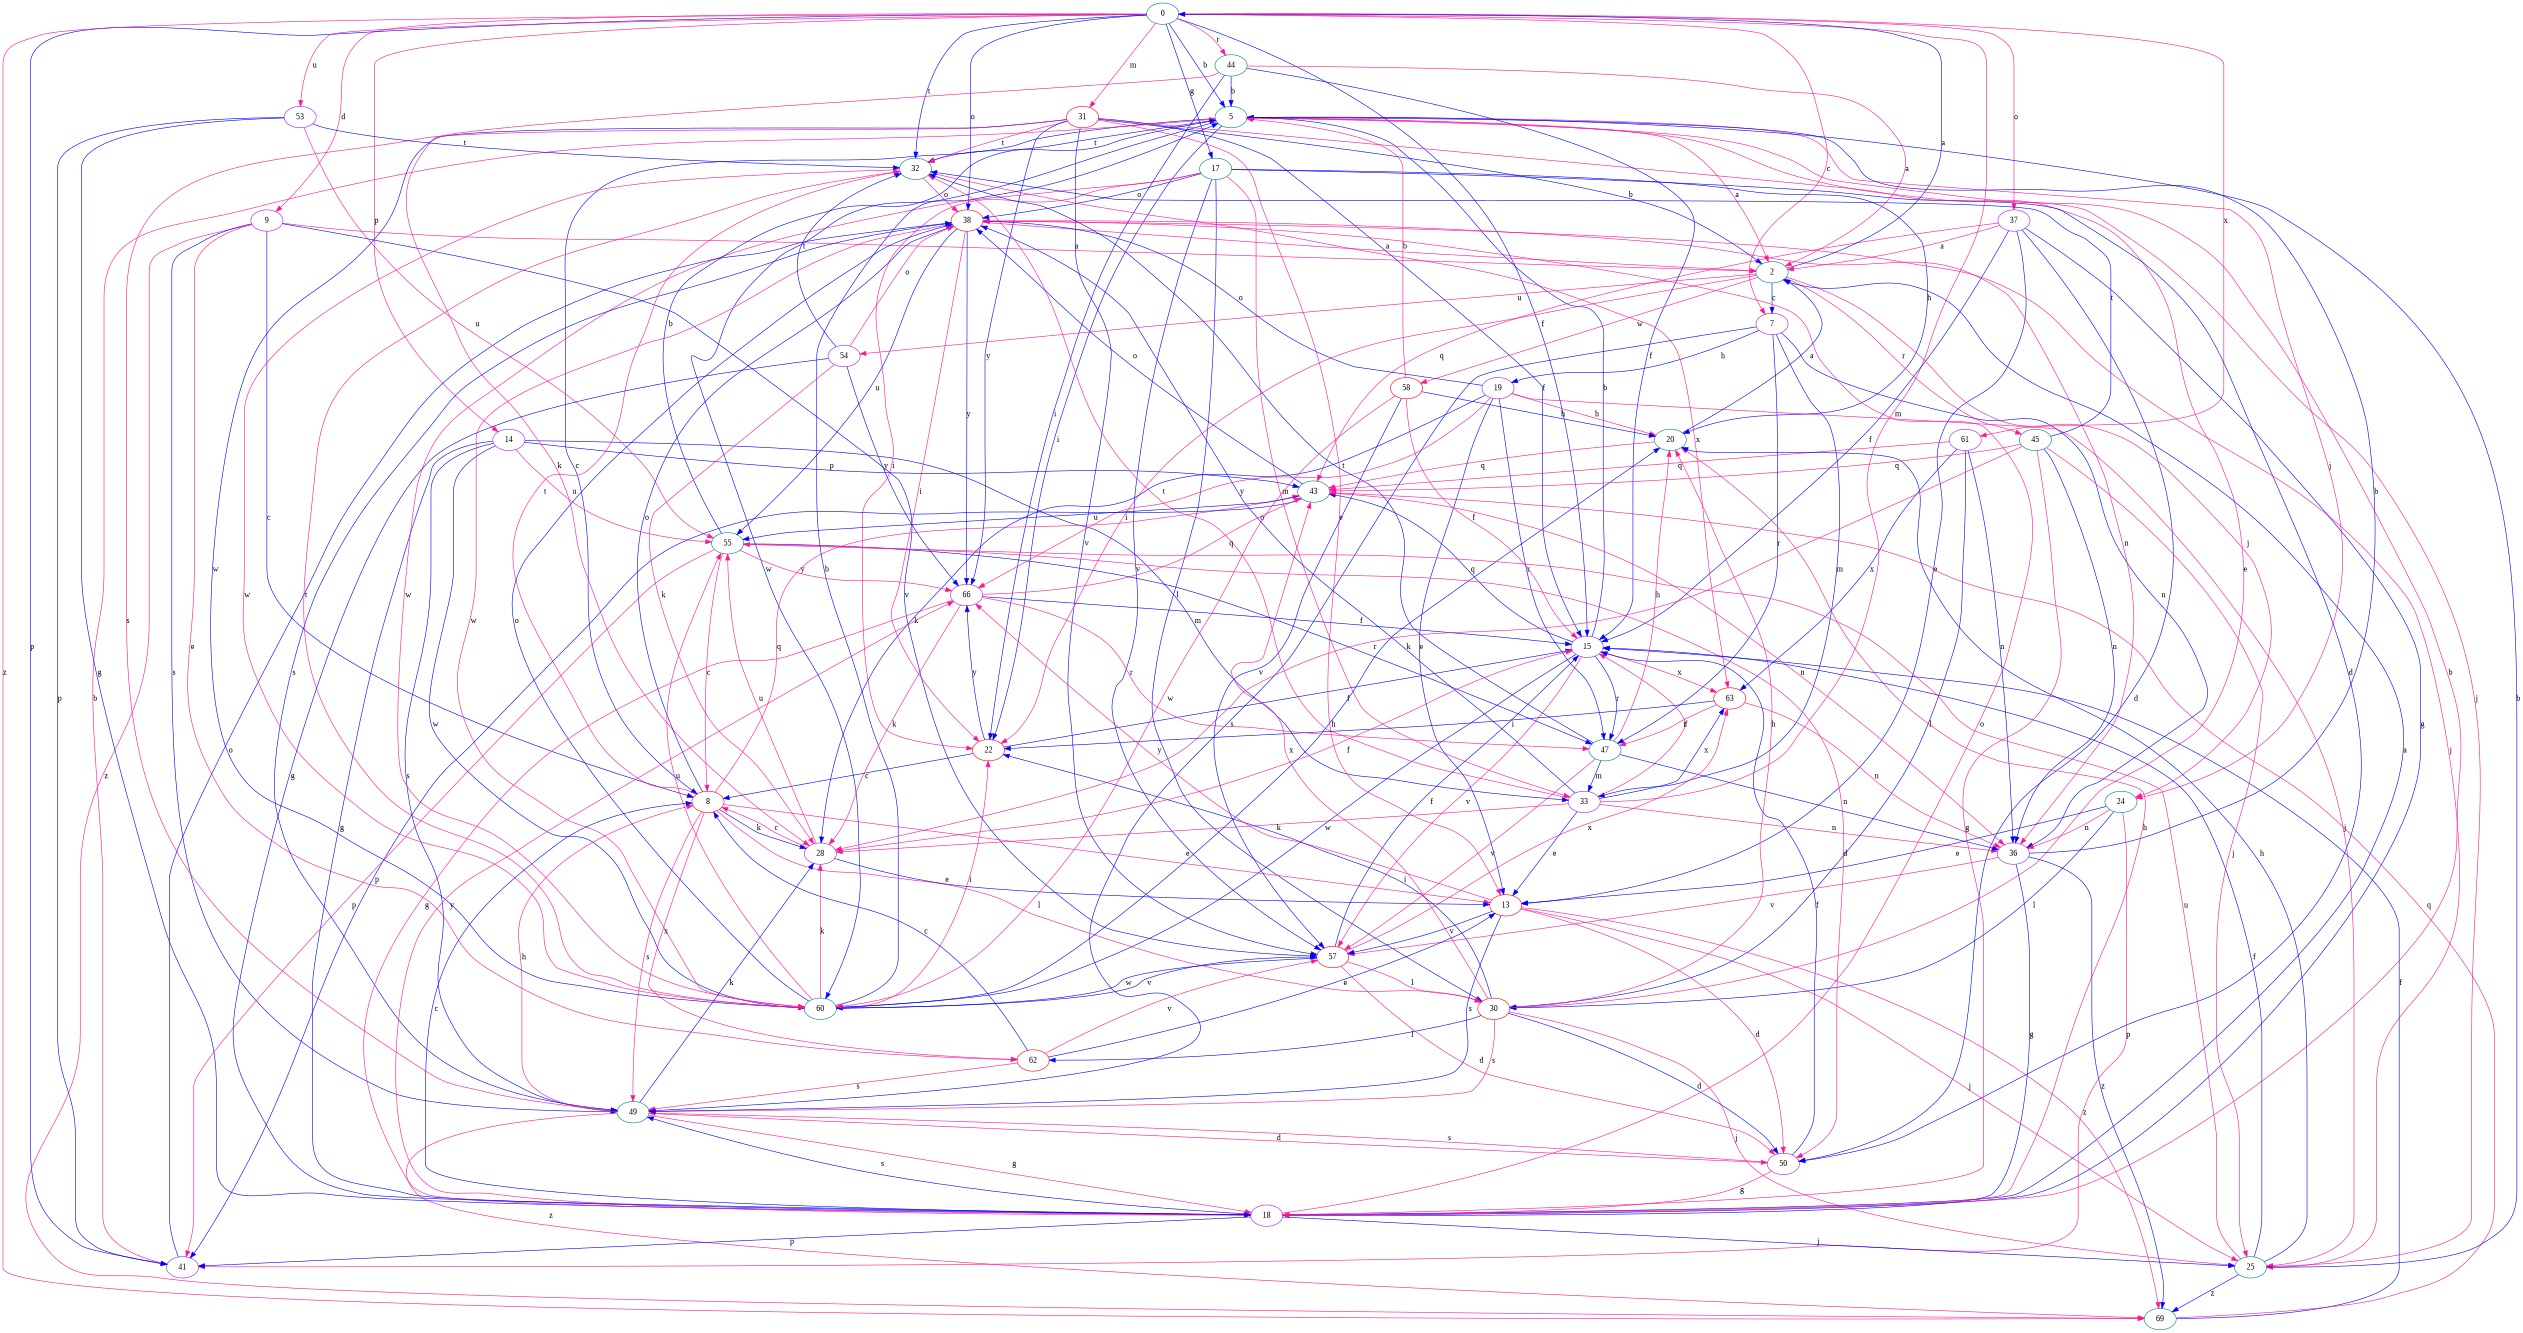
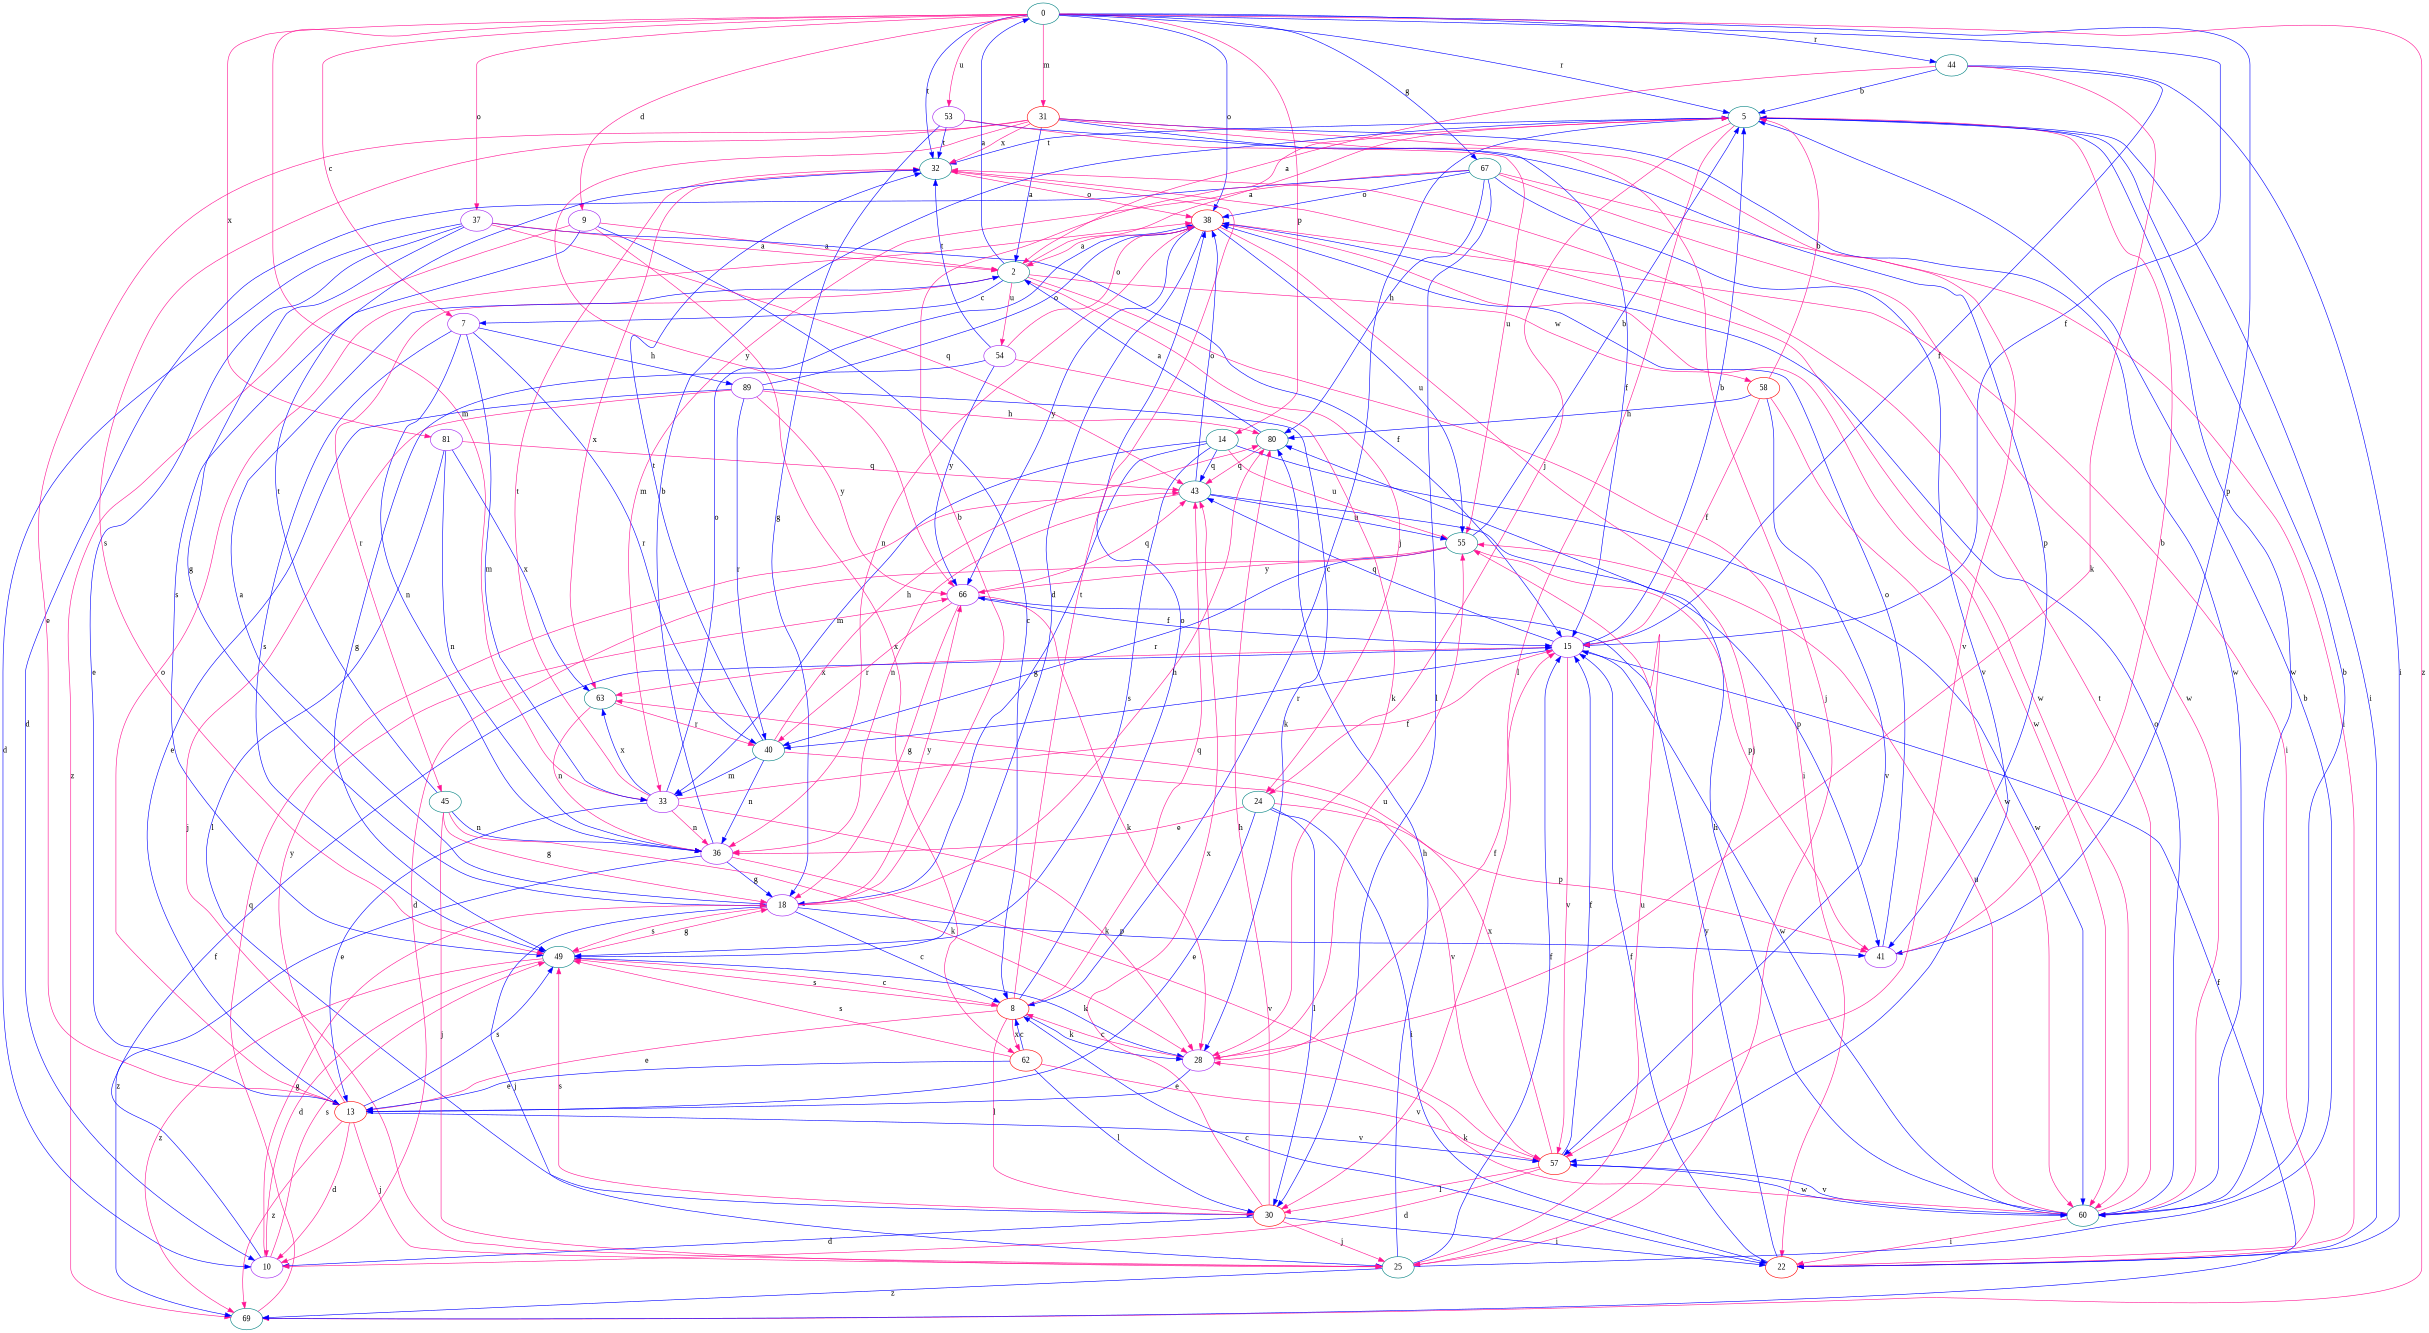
edge "0" -> "44": color deeppink -> blue
edge "0" -> "5": label "b" -> "r"
edge "33" -> "0": reversed
edge "31" -> "32": label "t" -> "x"
edge "5" -> "2": reversed
node "17": label "17" -> "67"
edge "31" -> "2": label "b" -> "a"
edge "31" -> "66": color blue -> deeppink
node "19": label "19" -> "89"
node "14": color purple -> teal
node "20": label "20" -> "80"
node "61": label "61" -> "81"
edge "14" -> "43": label "p" -> "q"
edge "45" -> "43": removed, label "q"
edge "18" -> "38": now "13" -> "38"
edge "9" -> "57": removed, label "v"
edge "5" -> "30": label "e" -> "l"
edge "31" -> "57": color blue -> deeppink
edge "9" -> "62": label "e" -> "x"
edge "55" -> "8": removed, label "c"
edge "38" -> "49": label "s" -> "d"
node "63": color red -> teal
edge "63" -> "22": now "24" -> "22"
node "47": label "47" -> "40"
edge "24" -> "36": label "n" -> "e"
edge "49" -> "8": label "h" -> "c"
edge "30" -> "62": reversed
edge "54" -> "18": now "54" -> "49"
node "50": label "50" -> "10"
edge "18" -> "49": color blue -> deeppink
